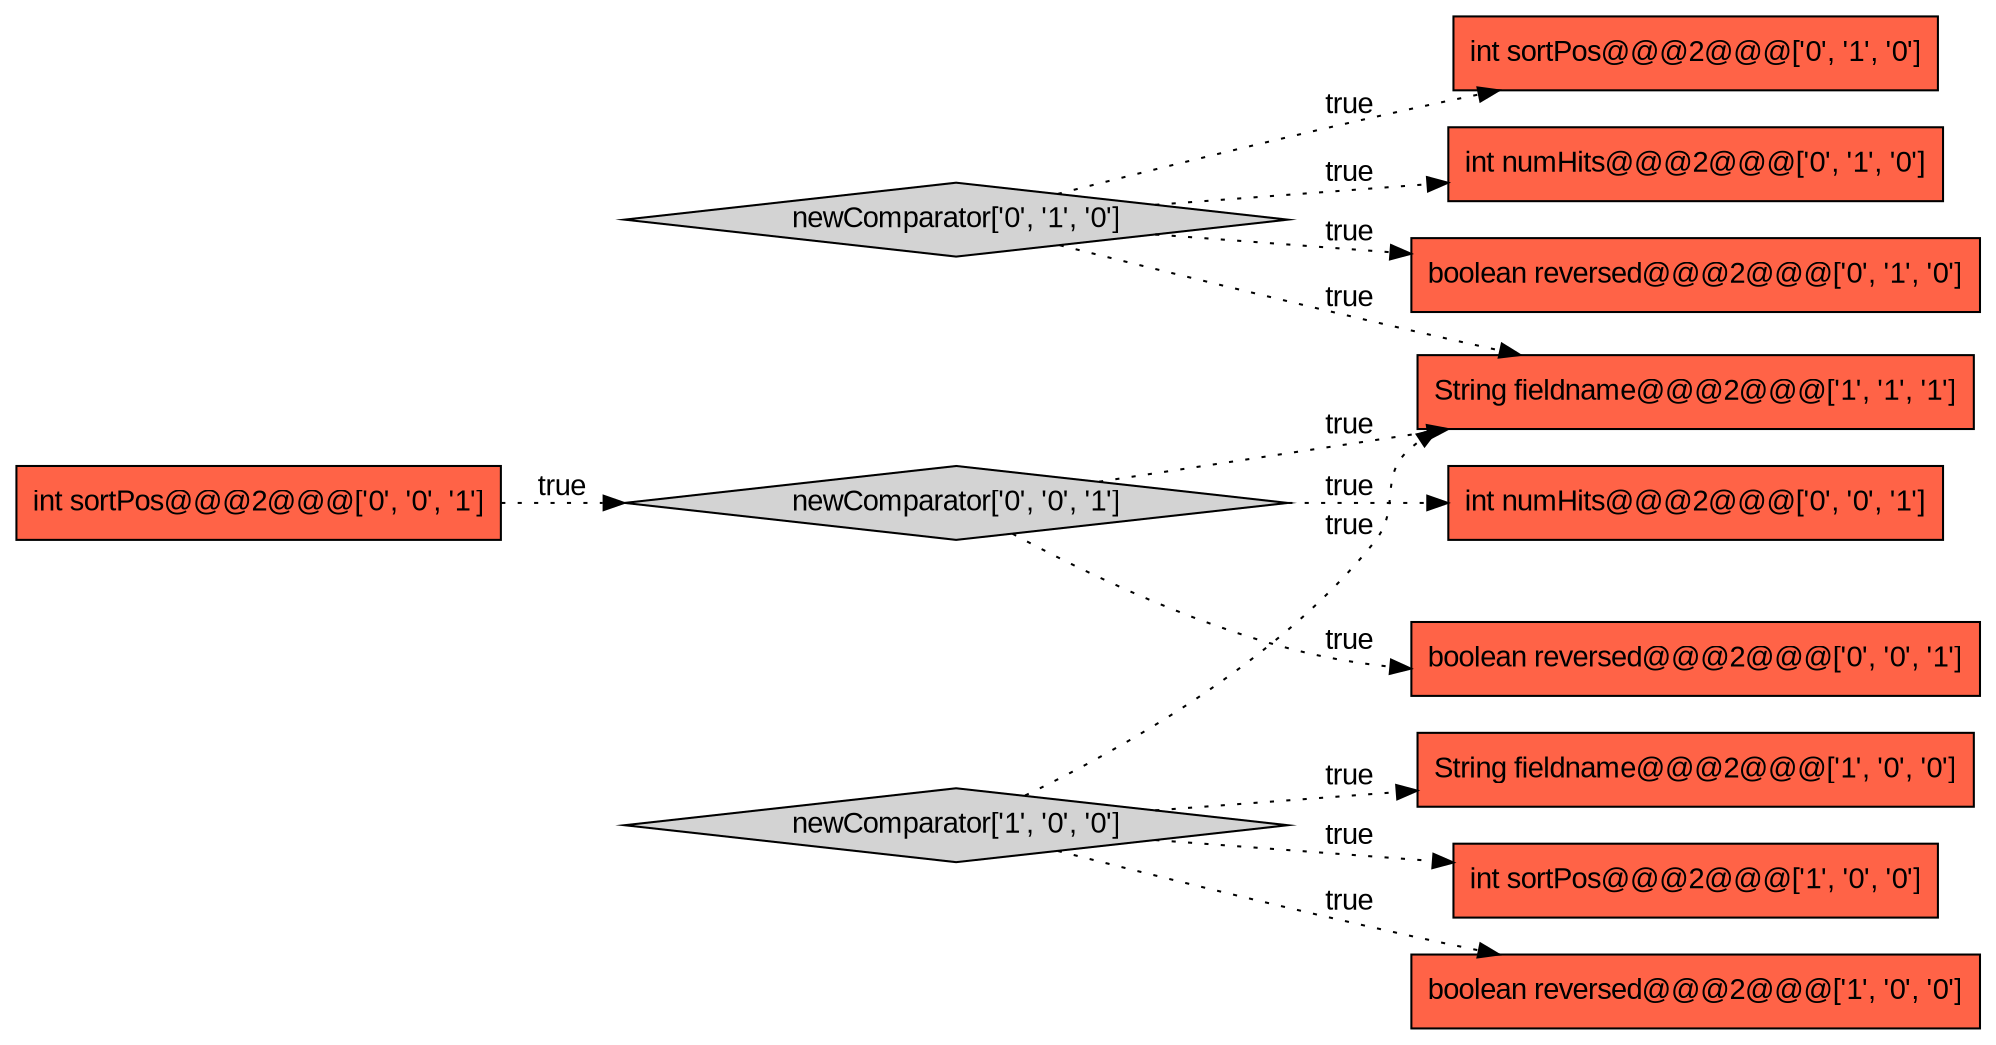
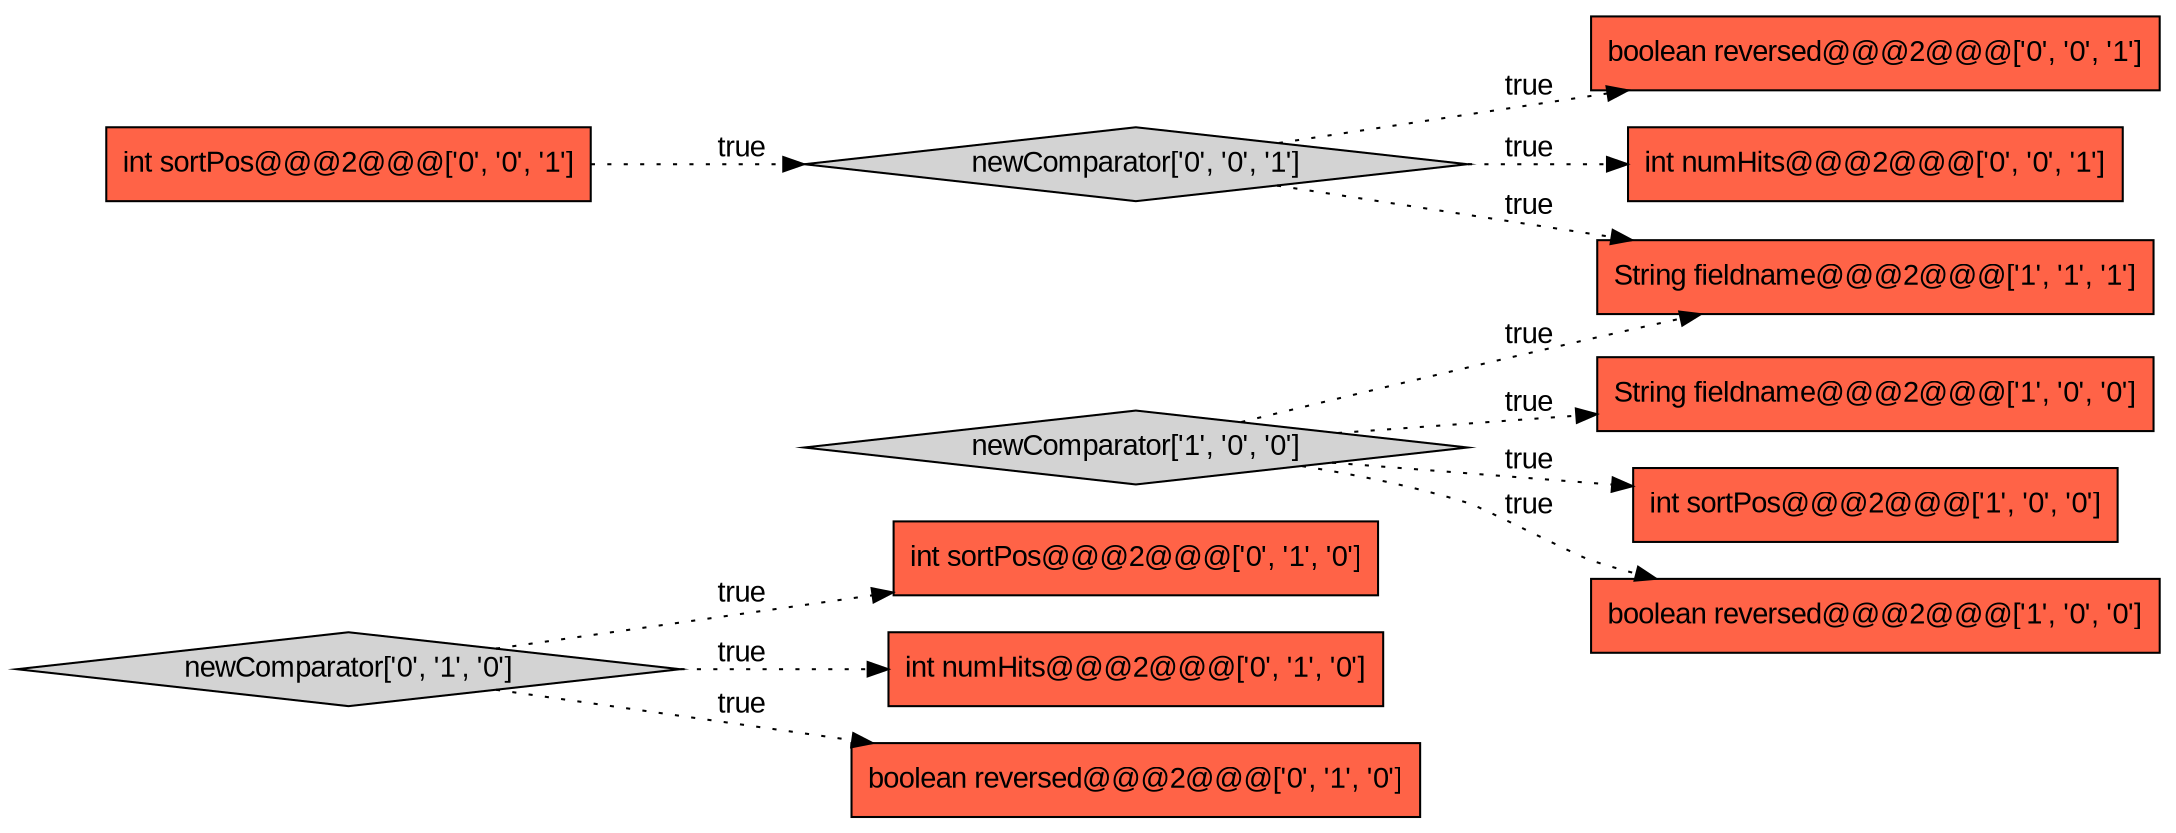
edge "newComparator['0', '1', '0']" -> "String fieldname@@@2@@@['1', '1', '1']": removed, label "true"
